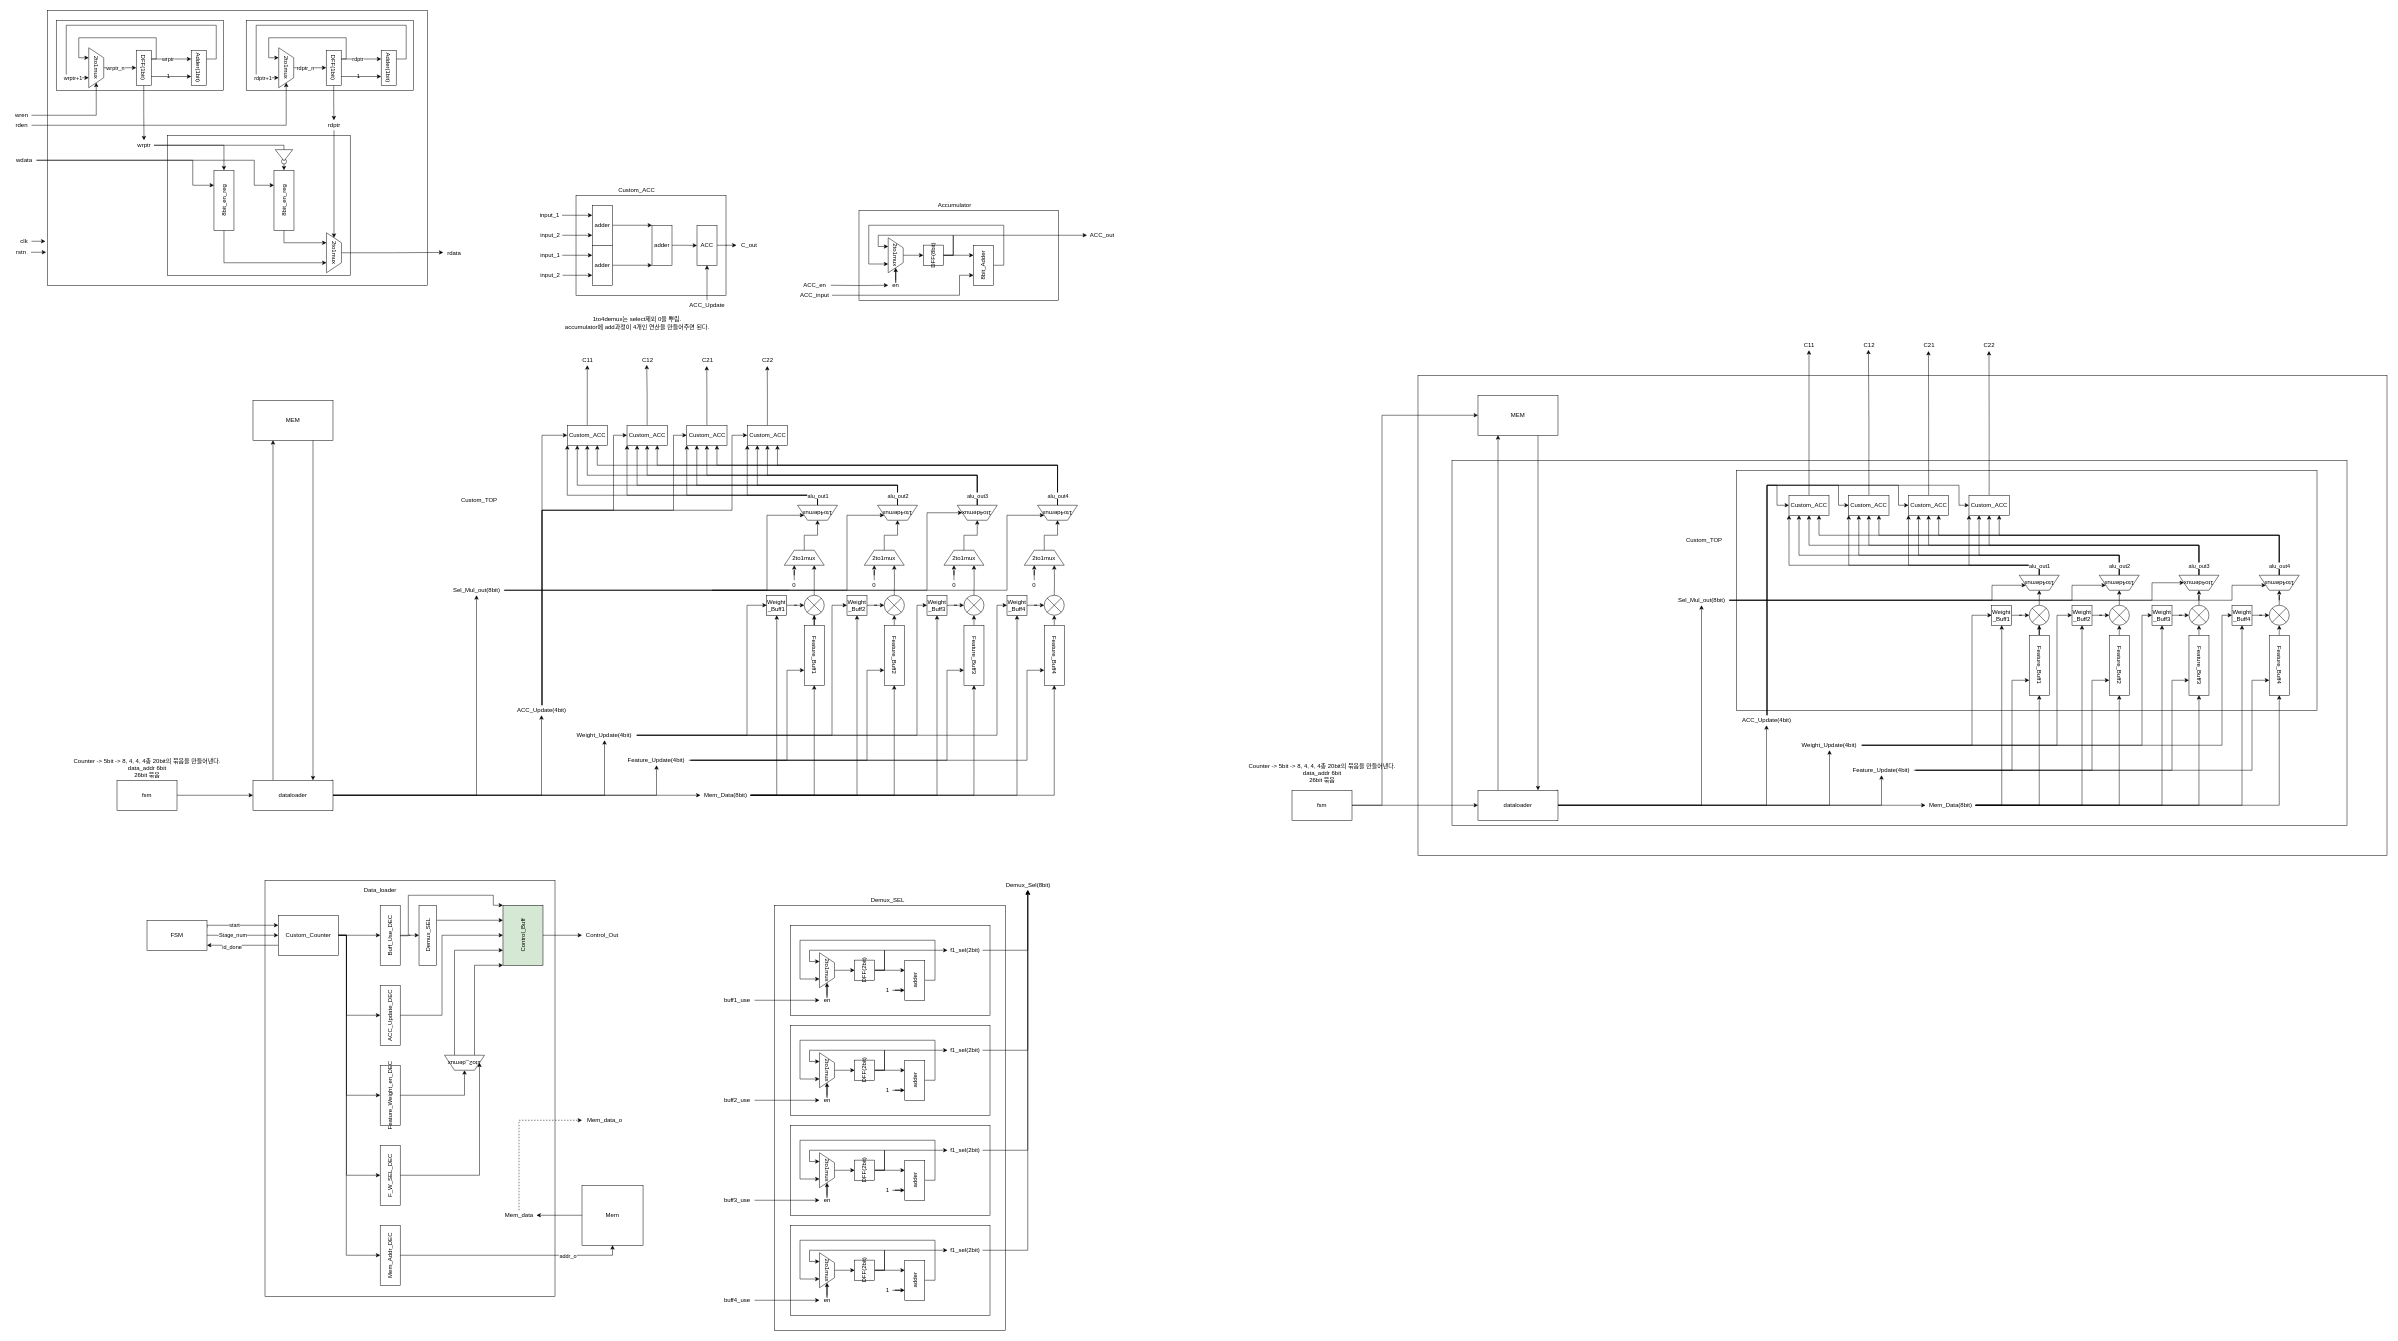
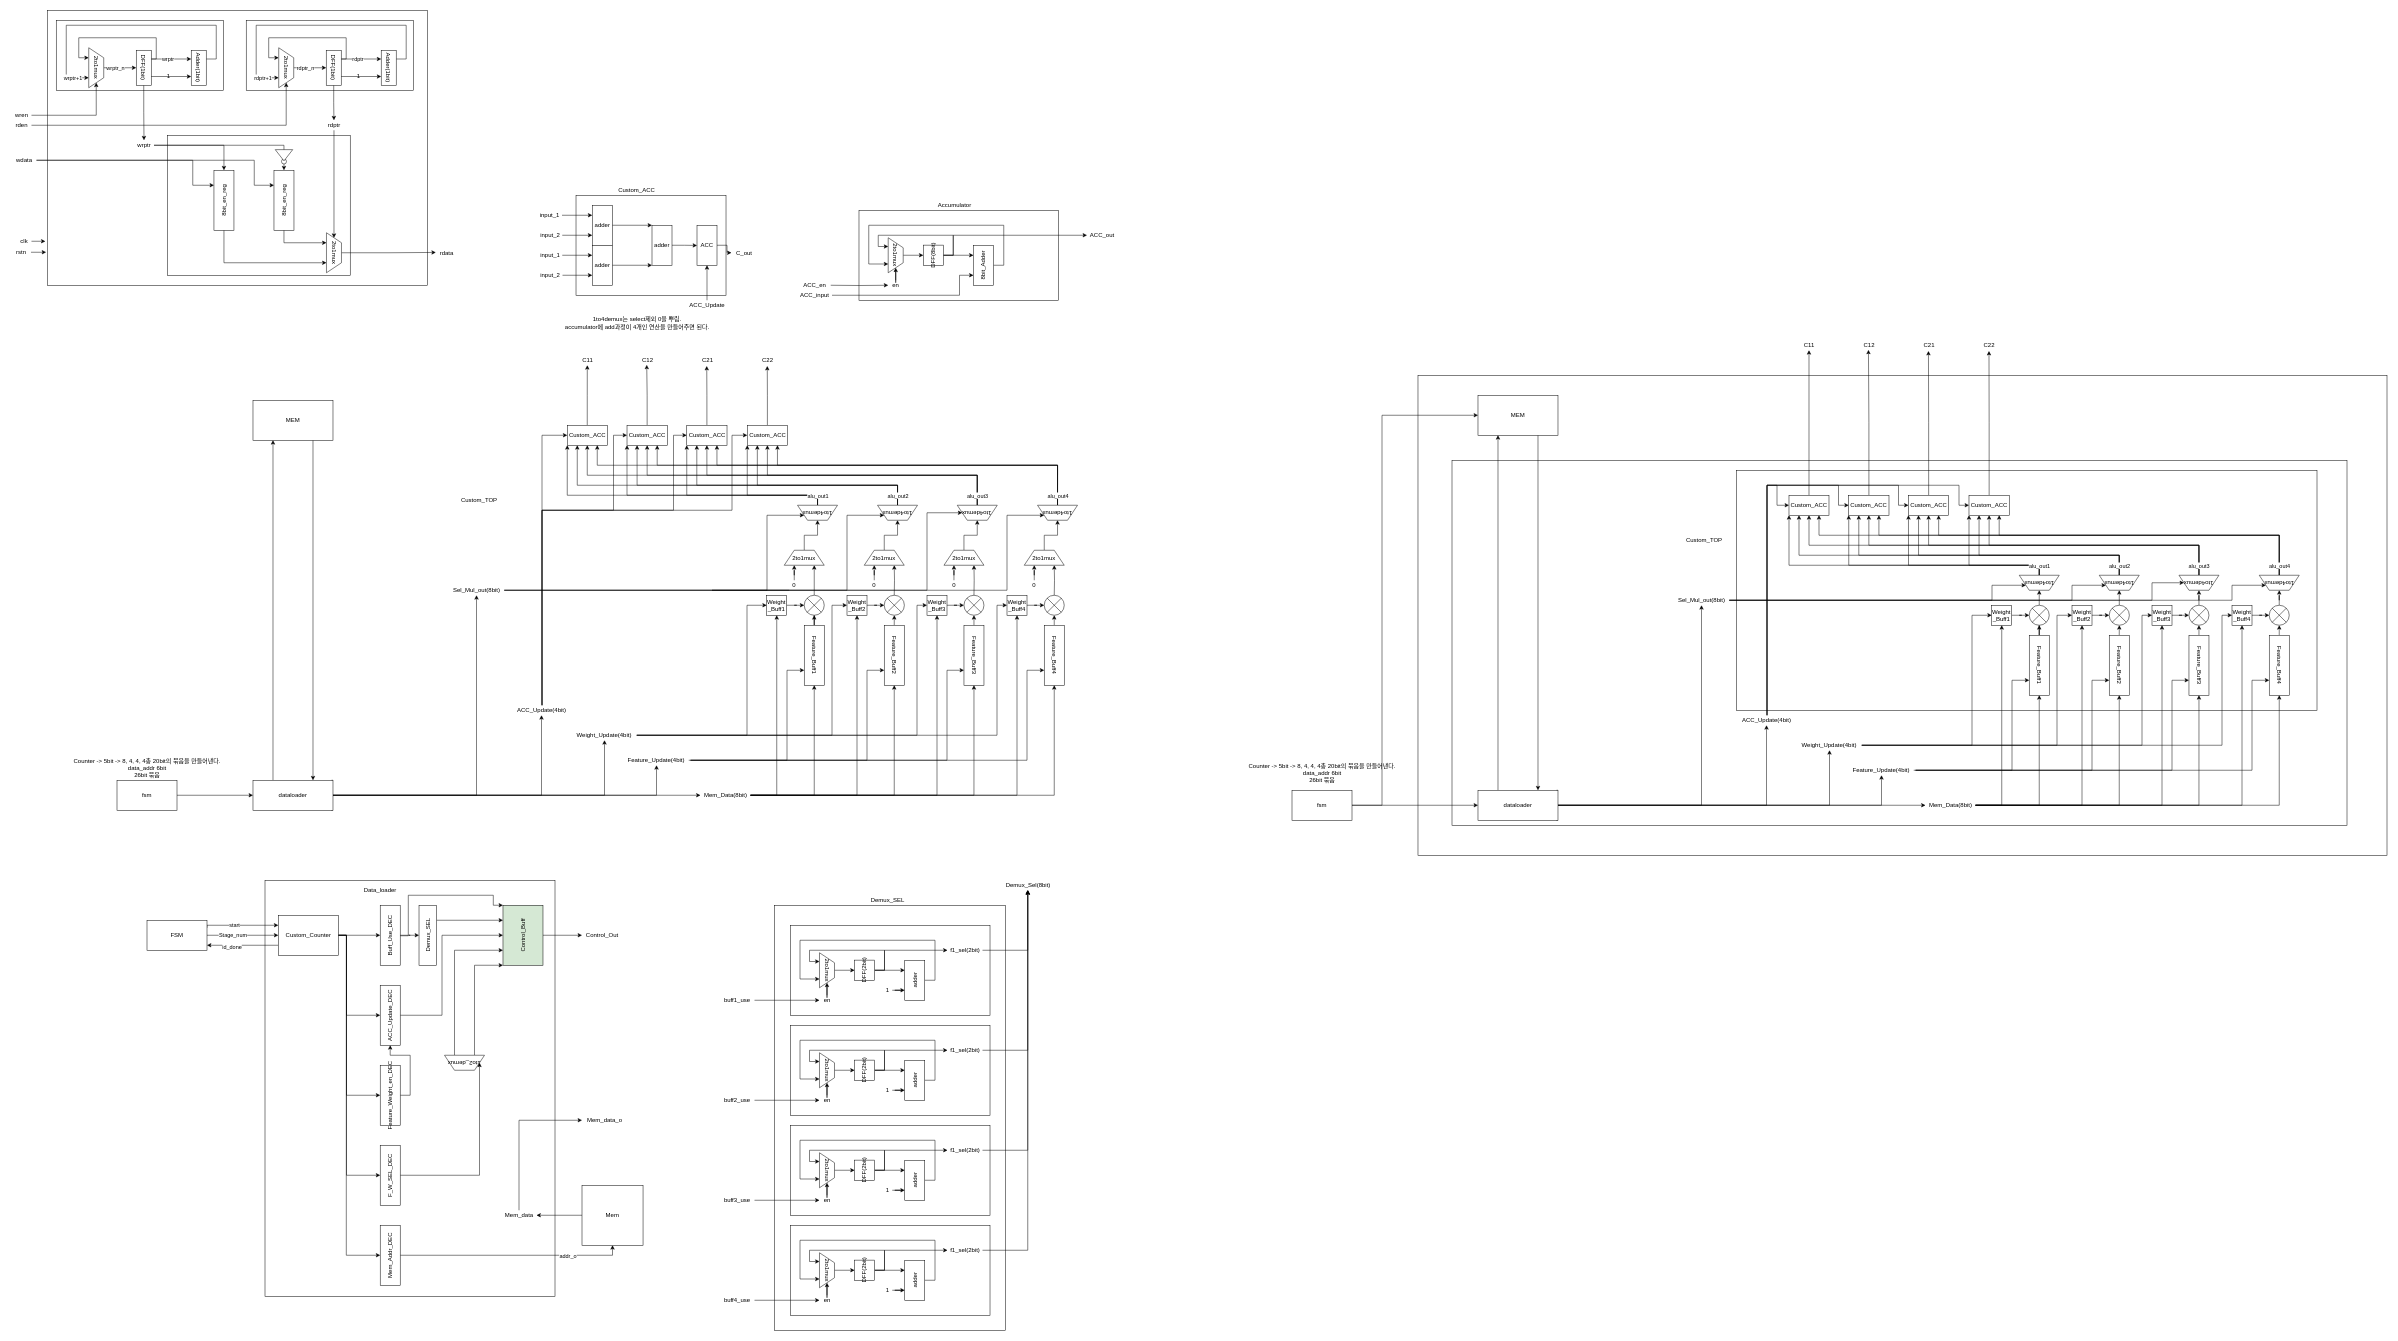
node "C_out": moved (749, 245) -> (744, 253)
node "rdata": moved (454, 253) -> (446, 253)
edge "Feature_Weight_en_DEC" -> "1to2_demux": now "Feature_Weight_en_DEC" -> "ACC_Update_DEC"
edge "Mem_data" -> "Mem_data_o": style dashed -> solid
